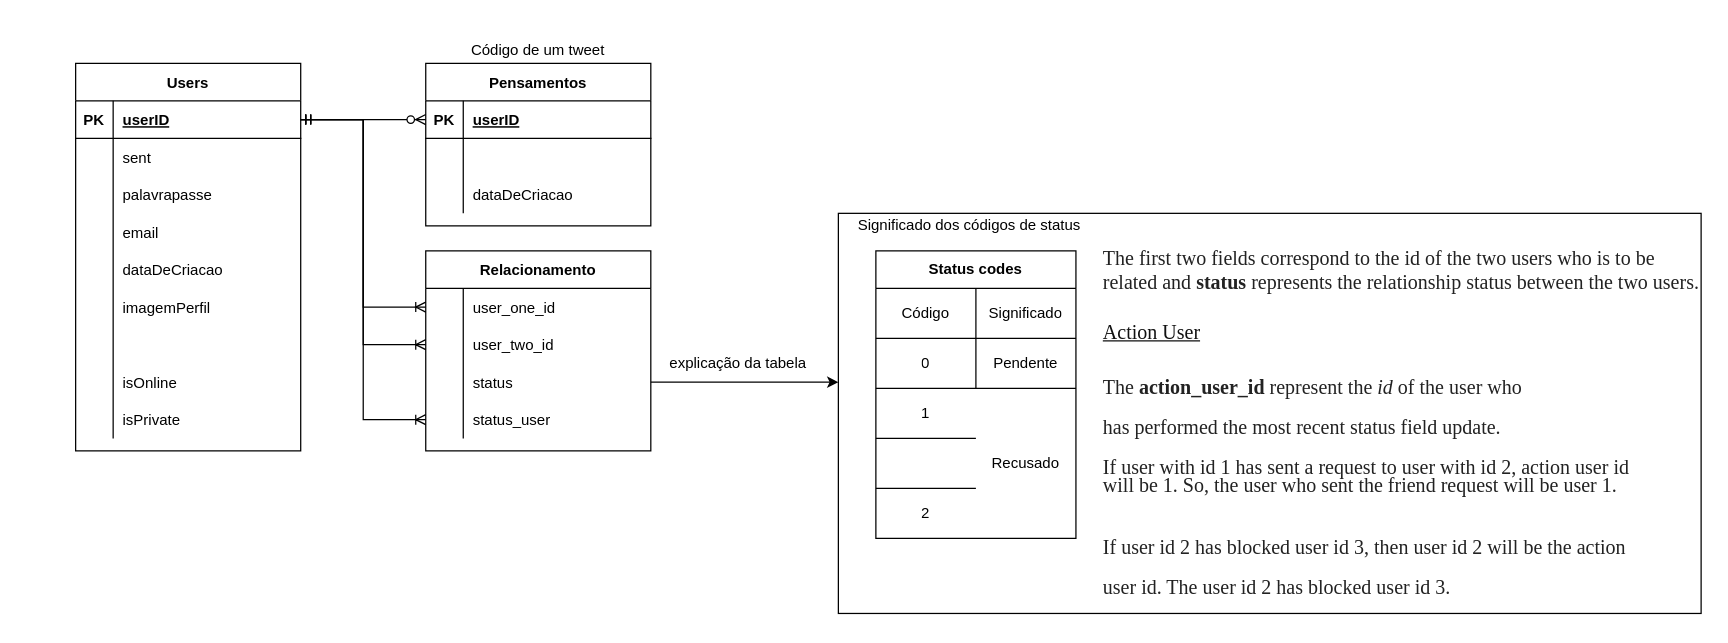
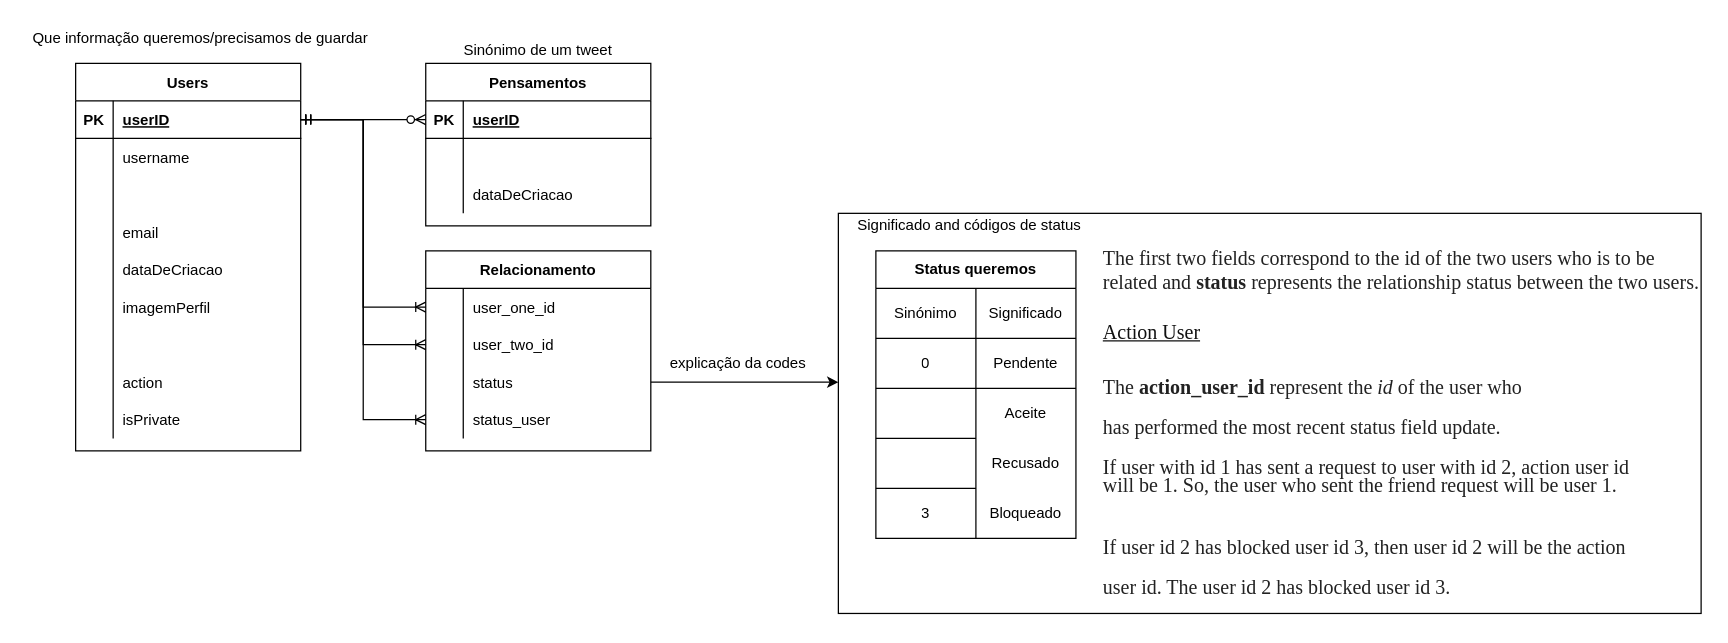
node "Que informação queremos/precisamos de guardar": added
node "Código de um tweet": label "Código de um tweet" -> "Sinónimo de um tweet"
node "sent": label "sent" -> "username"
node "palavrapasse": removed
node "Significado dos códigos de status": label "Significado dos códigos de status" -> "Significado and códigos de status"
node "Status codes": label "Status codes" -> "Status queremos"
node "Código": label "Código" -> "Sinónimo"
node "explicação da tabela": label "explicação da tabela" -> "explicação da codes"
node "isOnline": label "isOnline" -> "action"
node "1": removed
node "Aceite": added
node "2": label "2" -> "3"
node "Bloqueado": added
